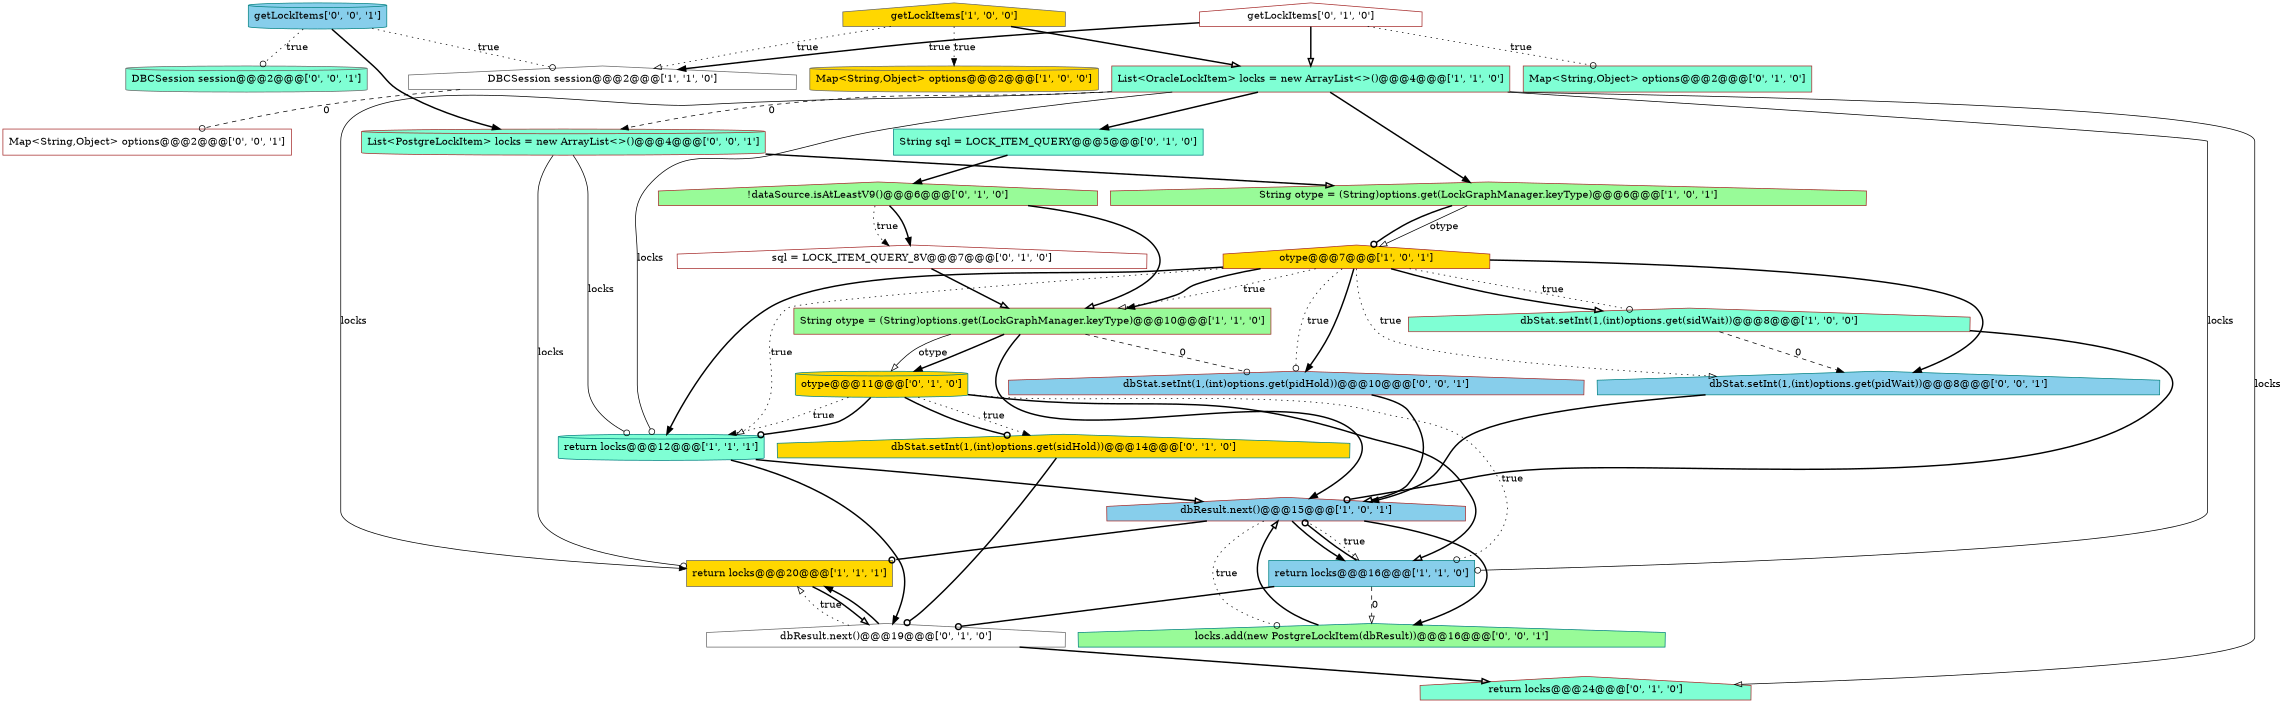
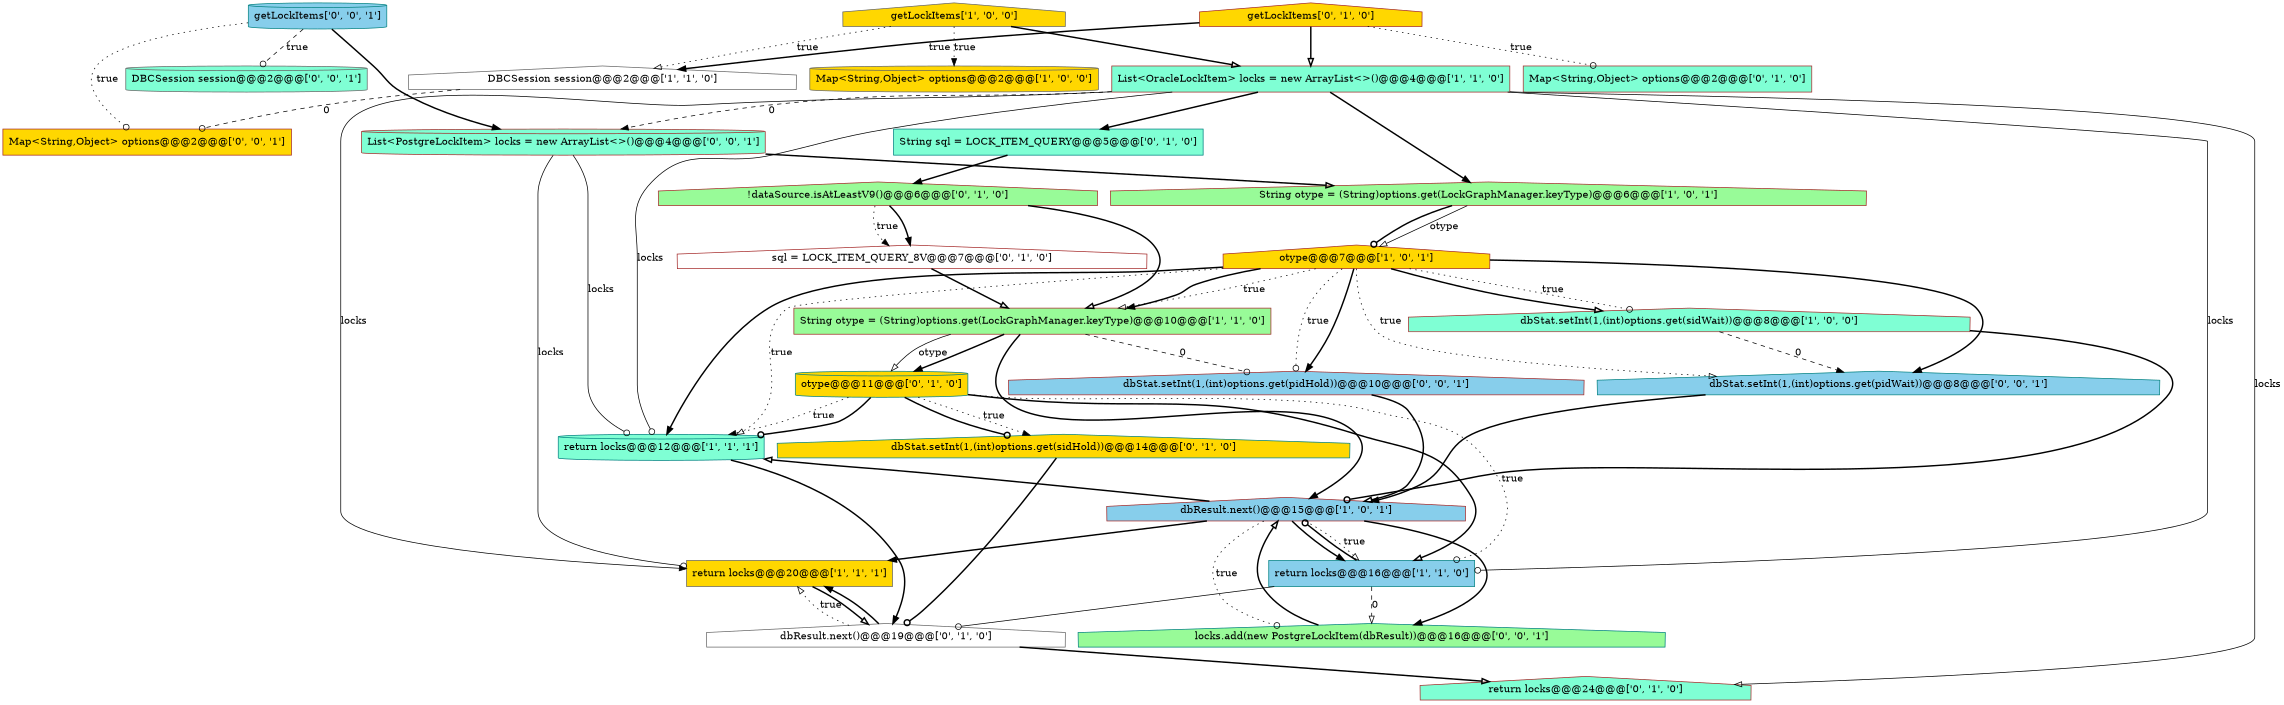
node "getLockItems['0', '1', '0']": fillcolor white -> gold
edge "getLockItems['0', '0', '1']" -> "DBCSession session@@@2@@@['0', '0', '1']": style dotted -> dashed
edge "getLockItems['0', '0', '1']" -> "DBCSession session@@@2@@@['1', '1', '0']": now "getLockItems['0', '0', '1']" -> "Map<String,Object> options@@@2@@@['0', '0', '1']"
node "Map<String,Object> options@@@2@@@['0', '0', '1']": fillcolor white -> gold
edge "return locks@@@12@@@['1', '1', '1']" -> "dbResult.next()@@@15@@@['1', '0', '1']": reversed
edge "dbResult.next()@@@15@@@['1', '0', '1']" -> "return locks@@@20@@@['1', '1', '1']": arrowhead odot -> normal
edge "return locks@@@16@@@['1', '1', '0']" -> "dbResult.next()@@@19@@@['0', '1', '0']": style bold -> solid
